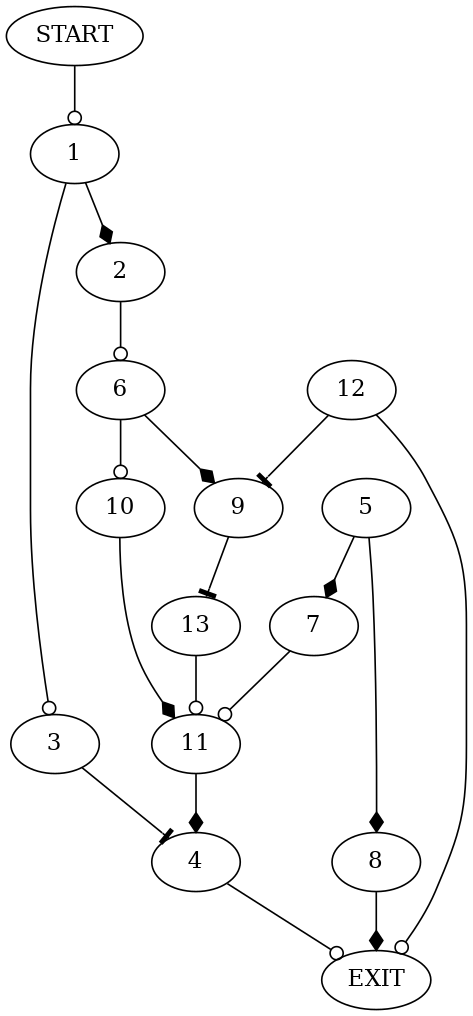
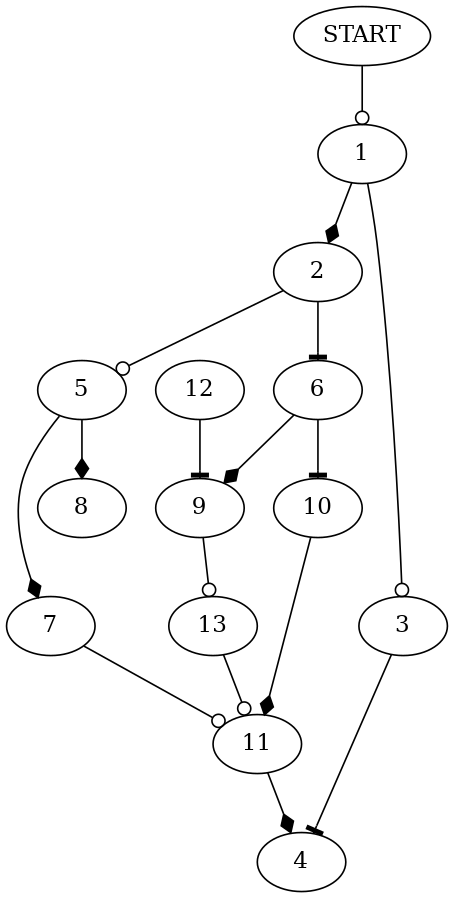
edge "2" -> "6": arrowhead odot -> tee
edge "2" -> "5": added
edge "6" -> "10": arrowhead odot -> tee
edge "9" -> "13": arrowhead tee -> odot
node "EXIT": removed
